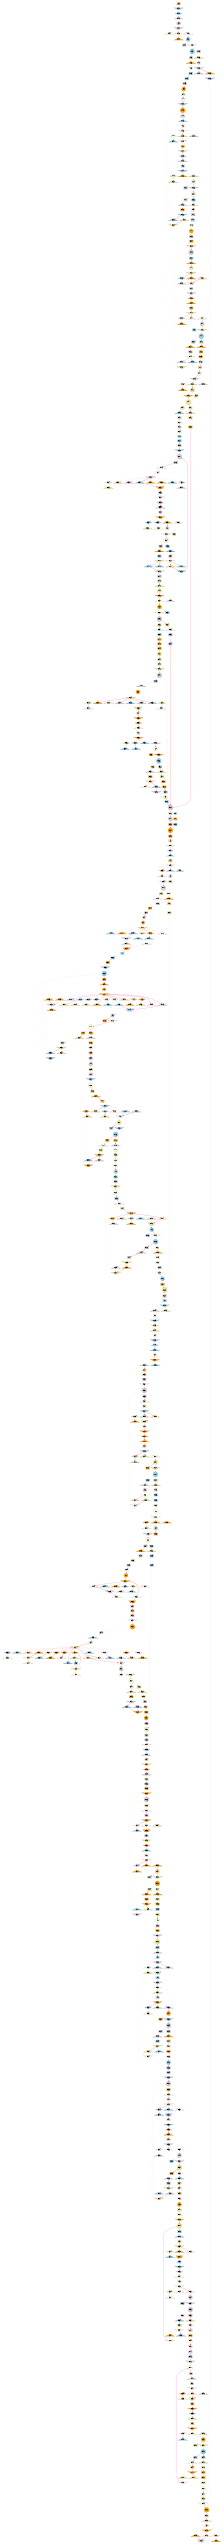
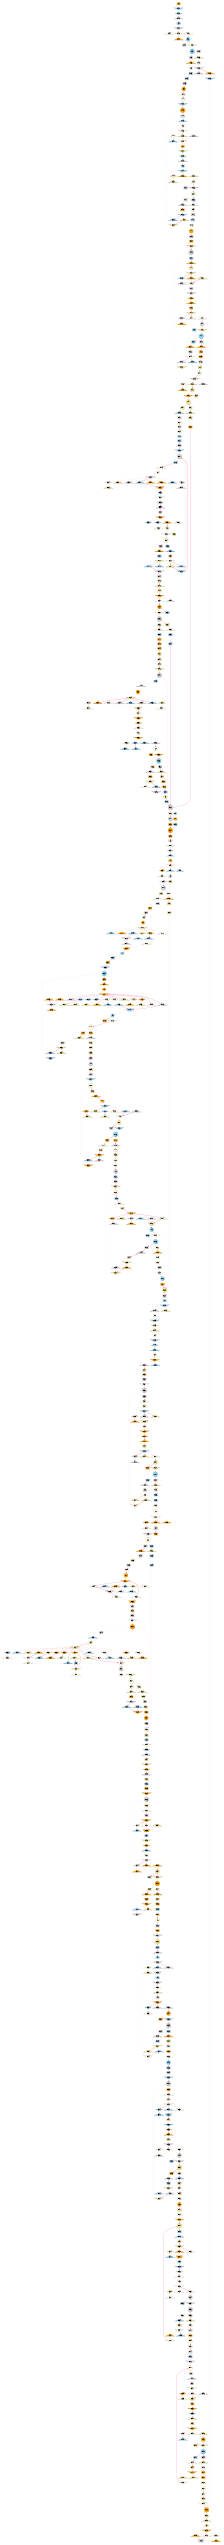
node "e_528": removed
node "e_152": fillcolor orange -> khaki
